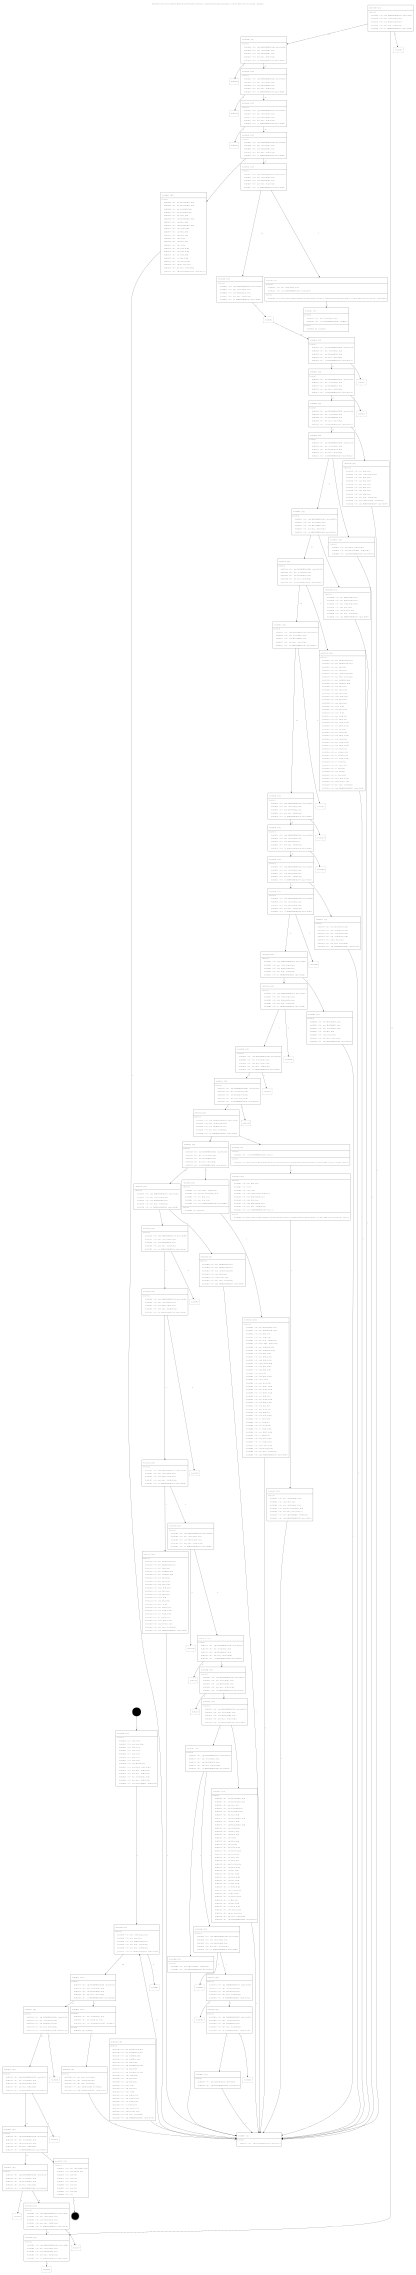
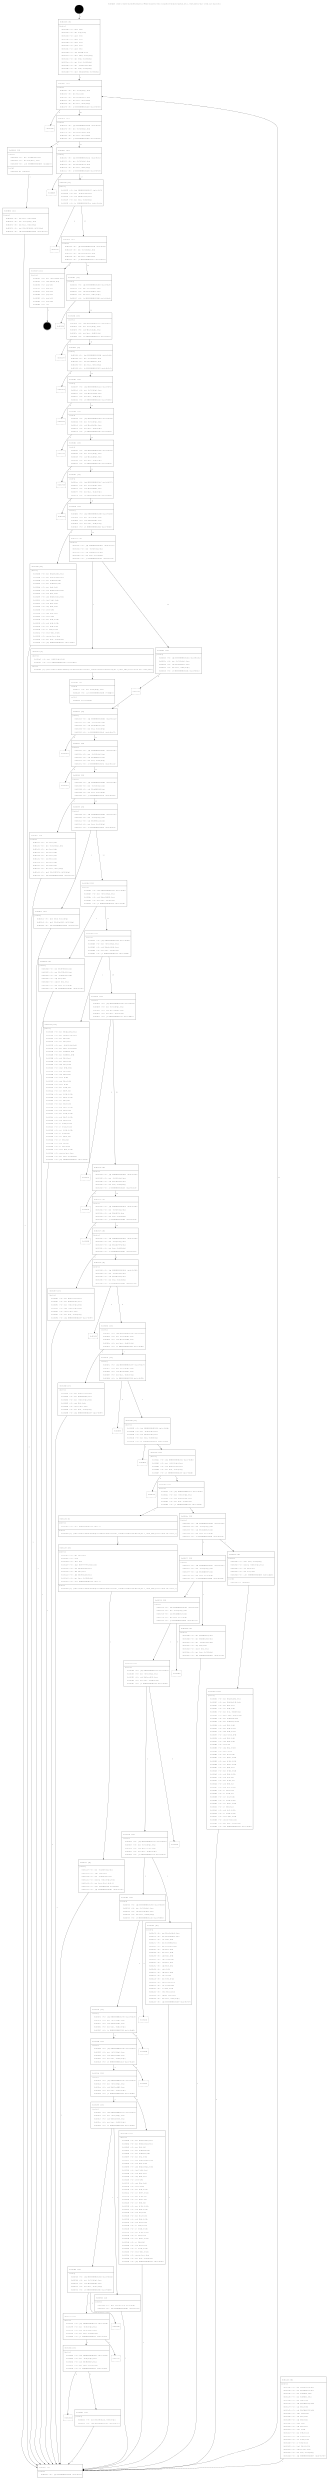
edge "0x40149f [25]" -> "0x401486 [25]": reversed
